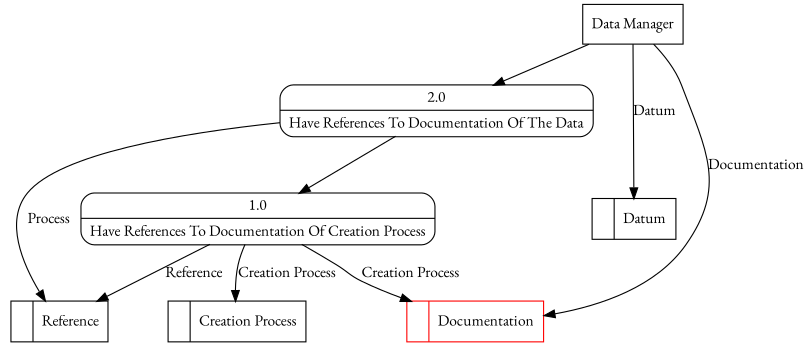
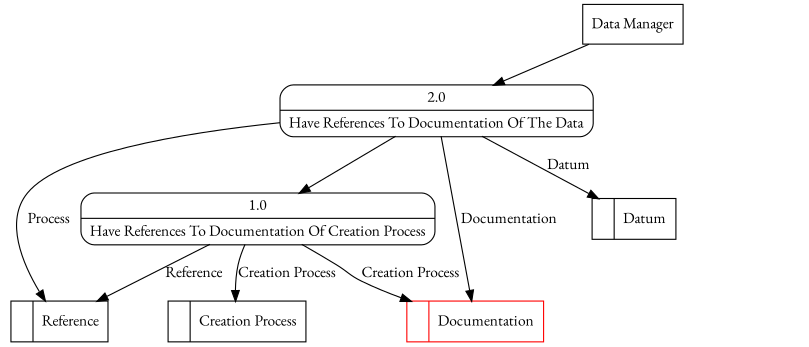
edge "Data Manager" -> "Datum": now "2.0" -> "Datum"
edge "Data Manager" -> "Documentation": now "2.0" -> "Documentation"
